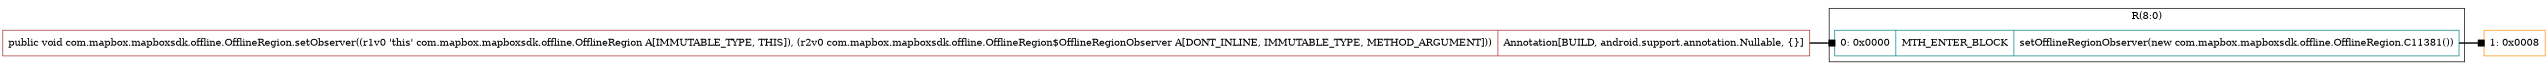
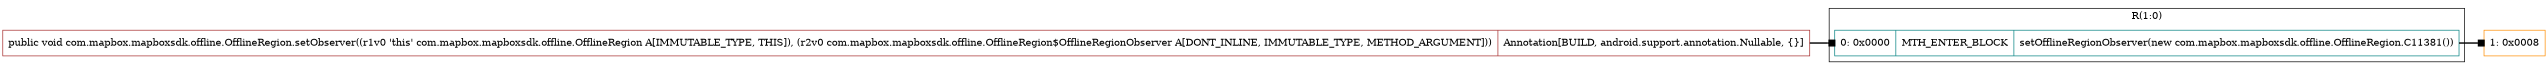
cluster "R(8:0)": label "R(8:0)" -> "R(1:0)"
